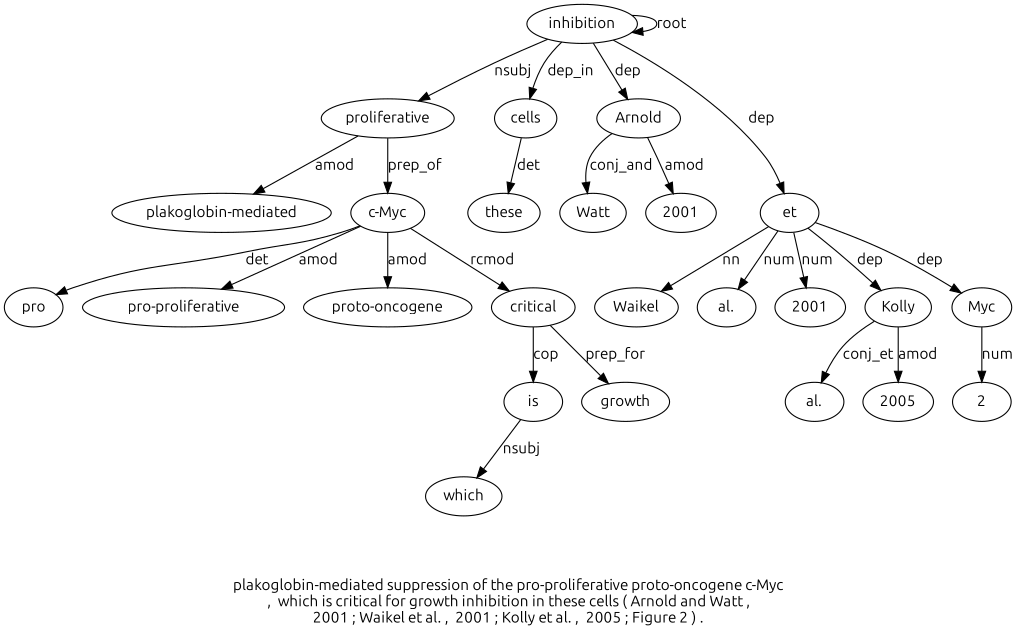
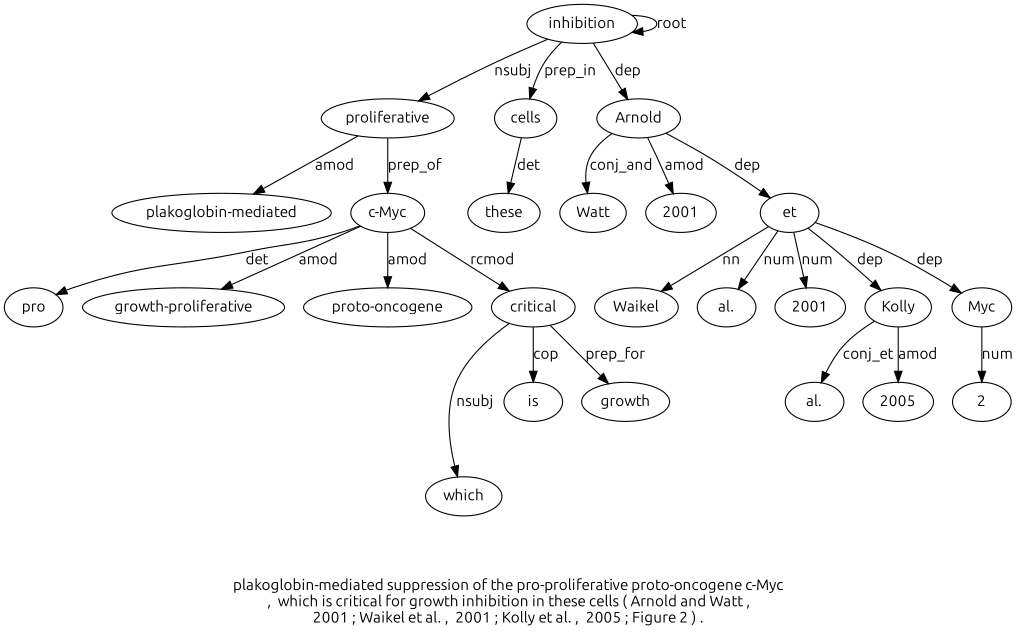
edge "inhibition" -> "cells": label "dep_in" -> "prep_in"
edge "inhibition" -> "et": now "Arnold" -> "et"
node "pro-proliferative": label "pro-proliferative" -> "growth-proliferative"
edge "is" -> "which": now "critical" -> "which"
